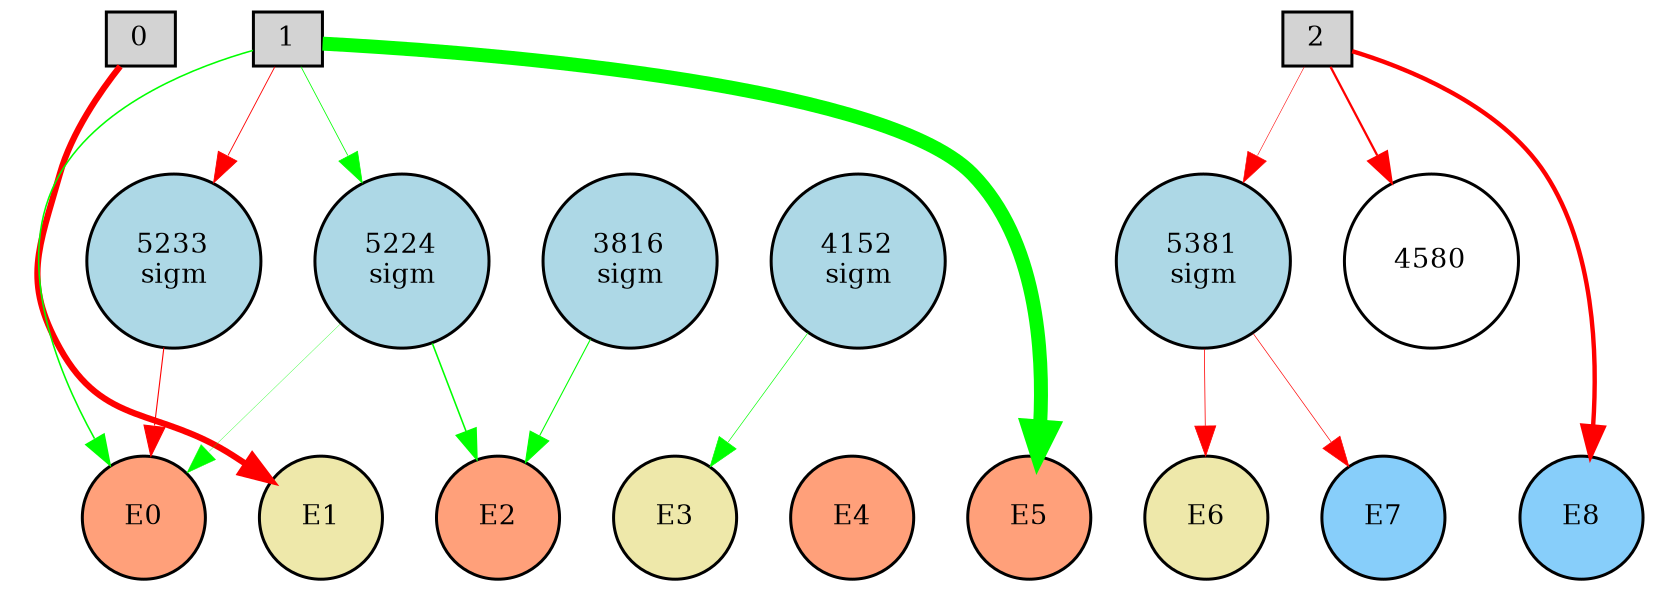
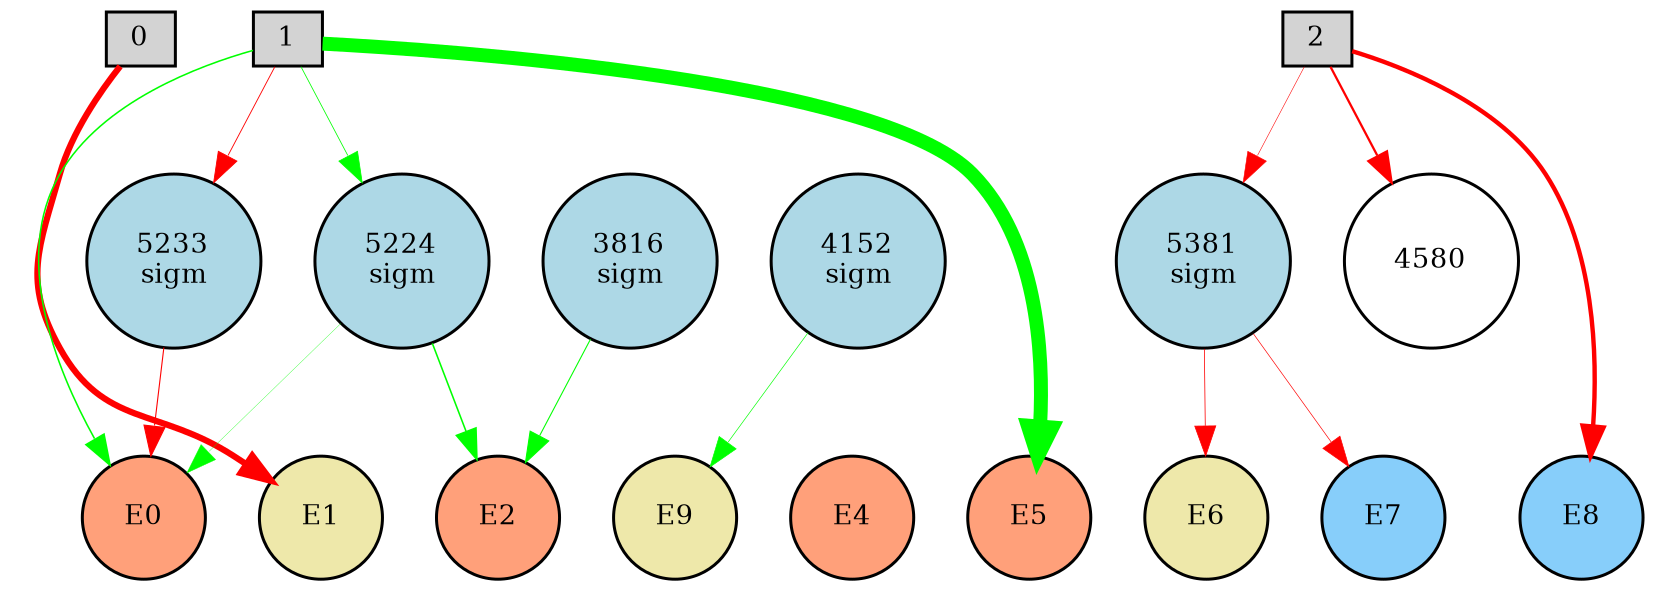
node "E3": label "E3" -> "E9"
